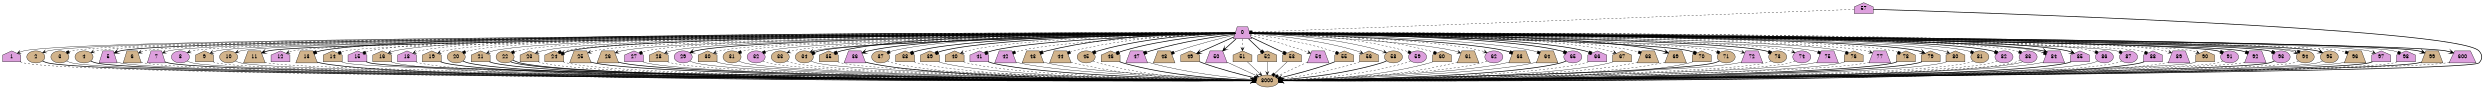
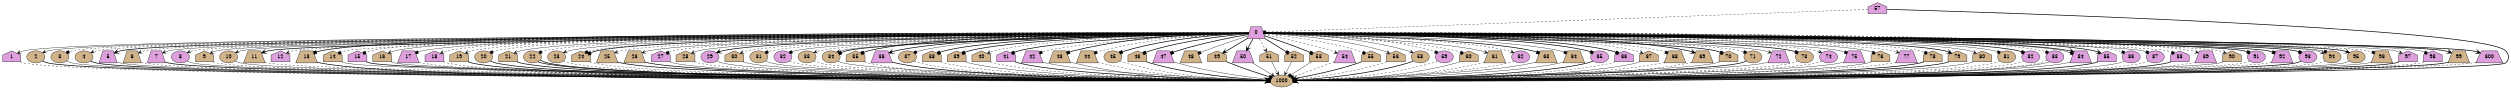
node "17": added
node "23": shape house -> ellipse
node "8000": label "8000" -> "1000"
